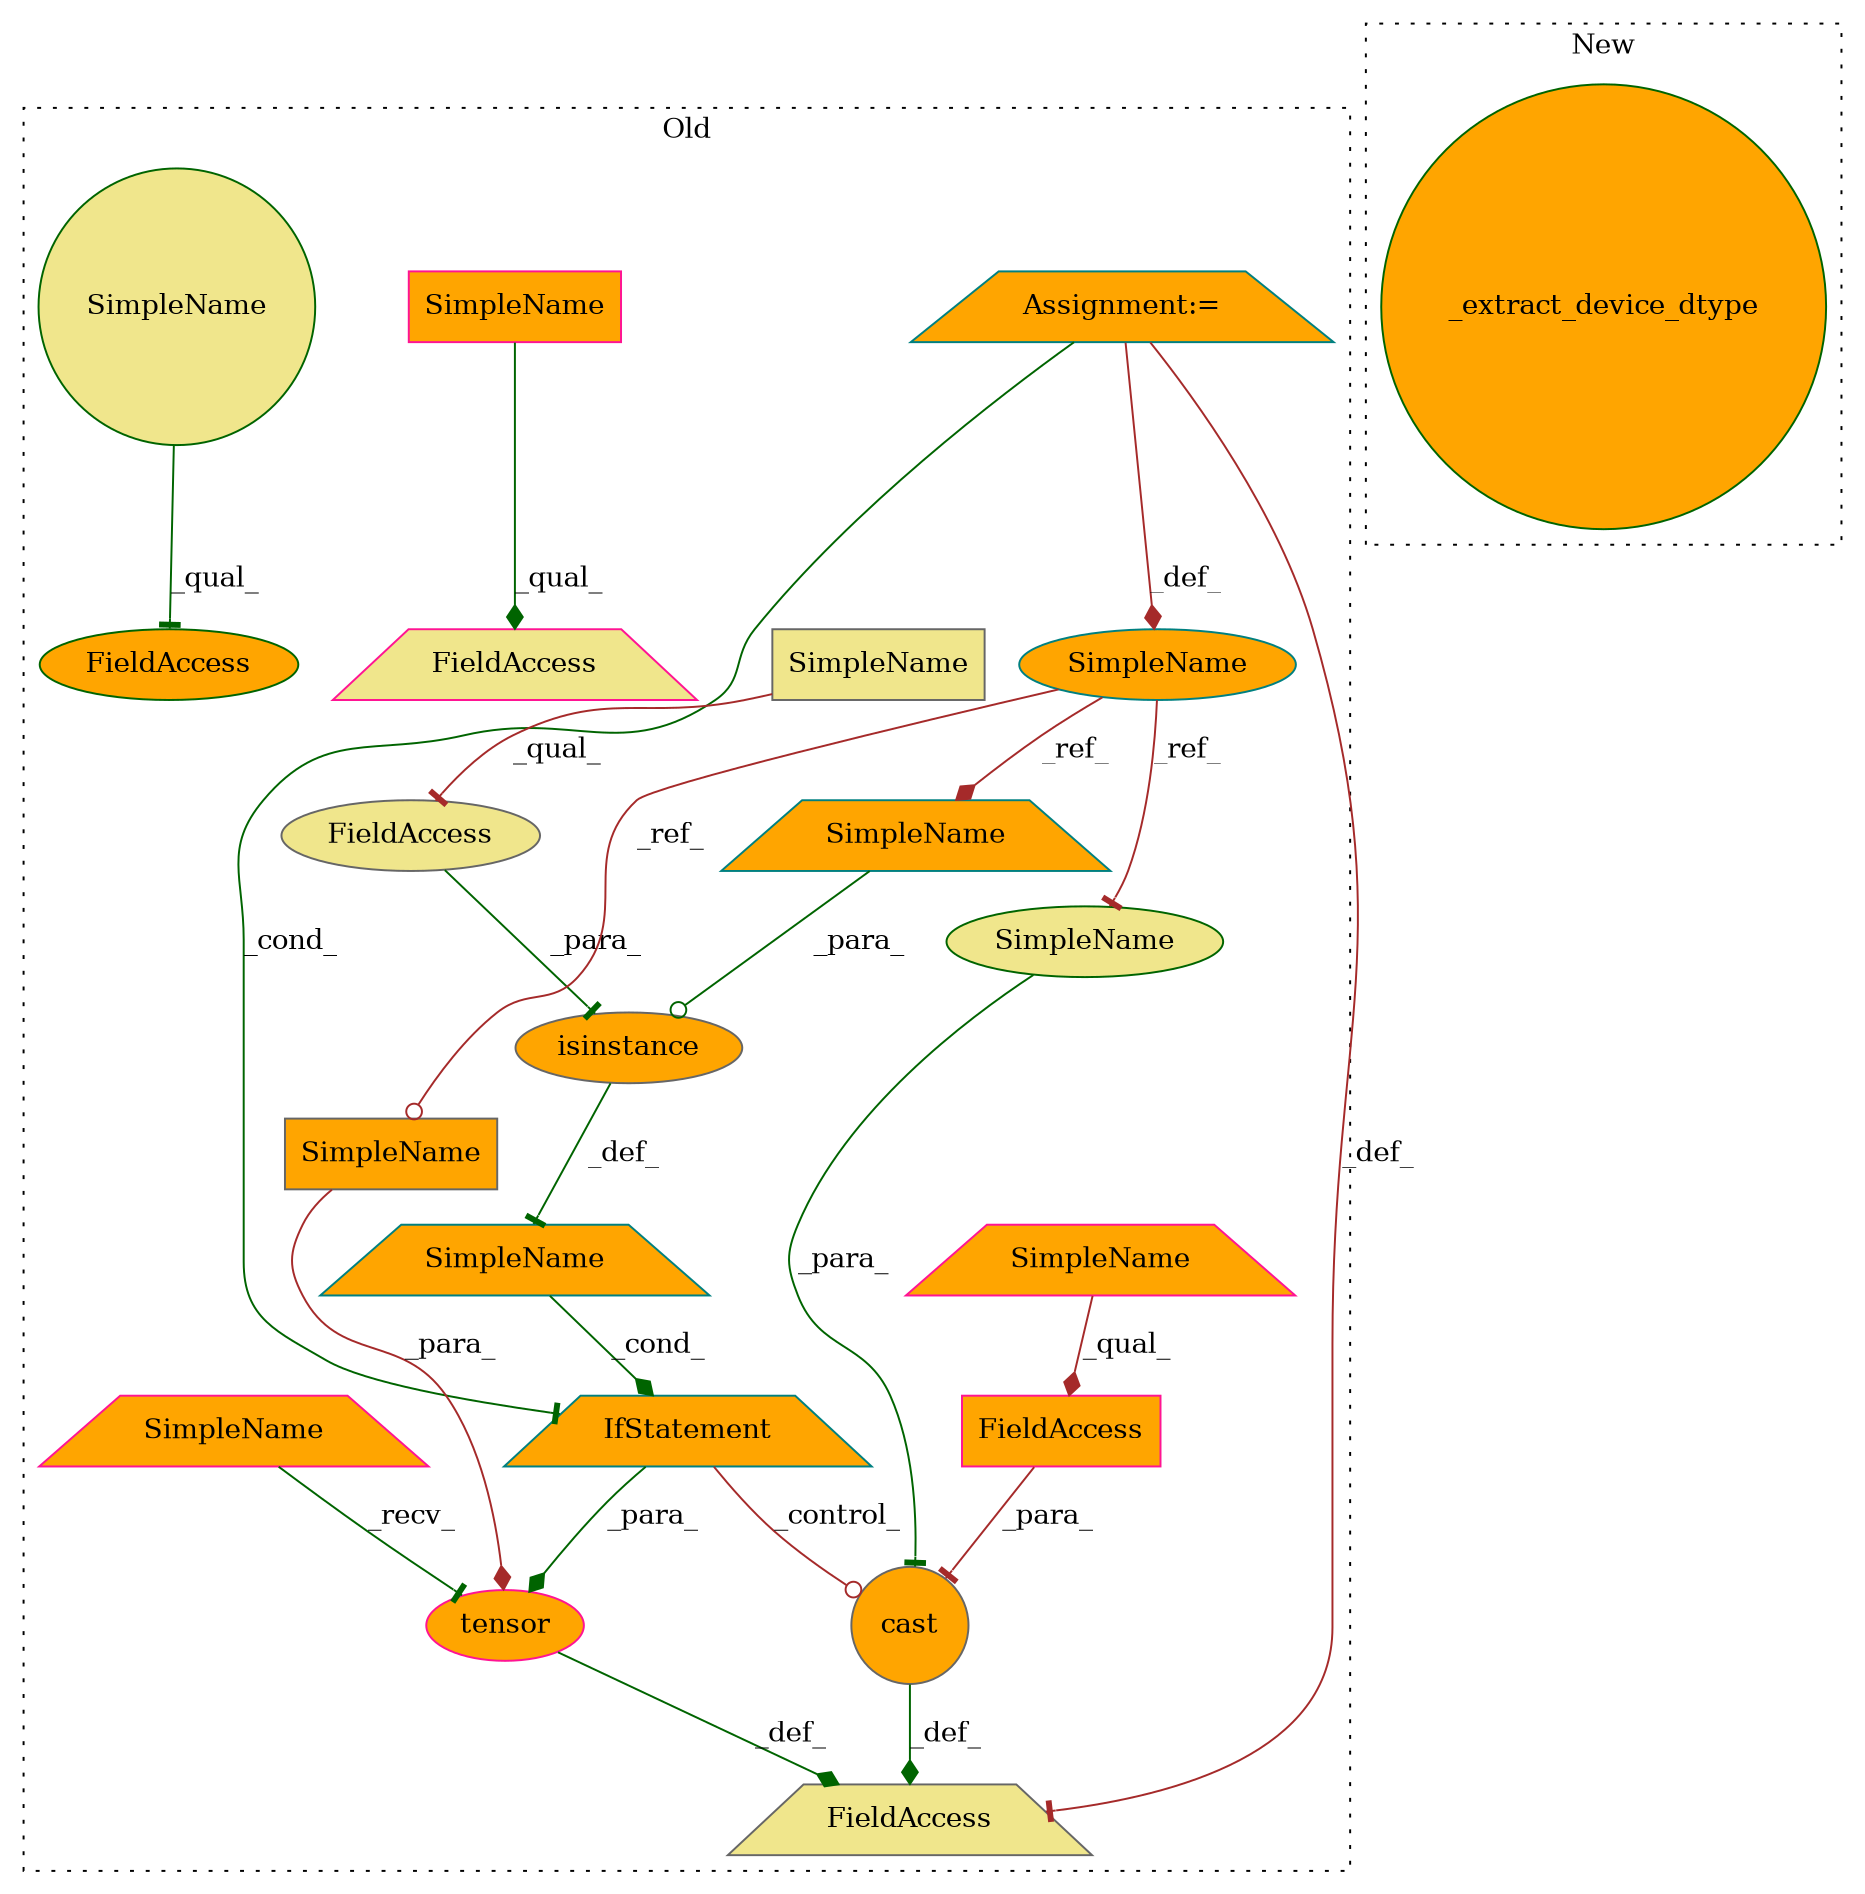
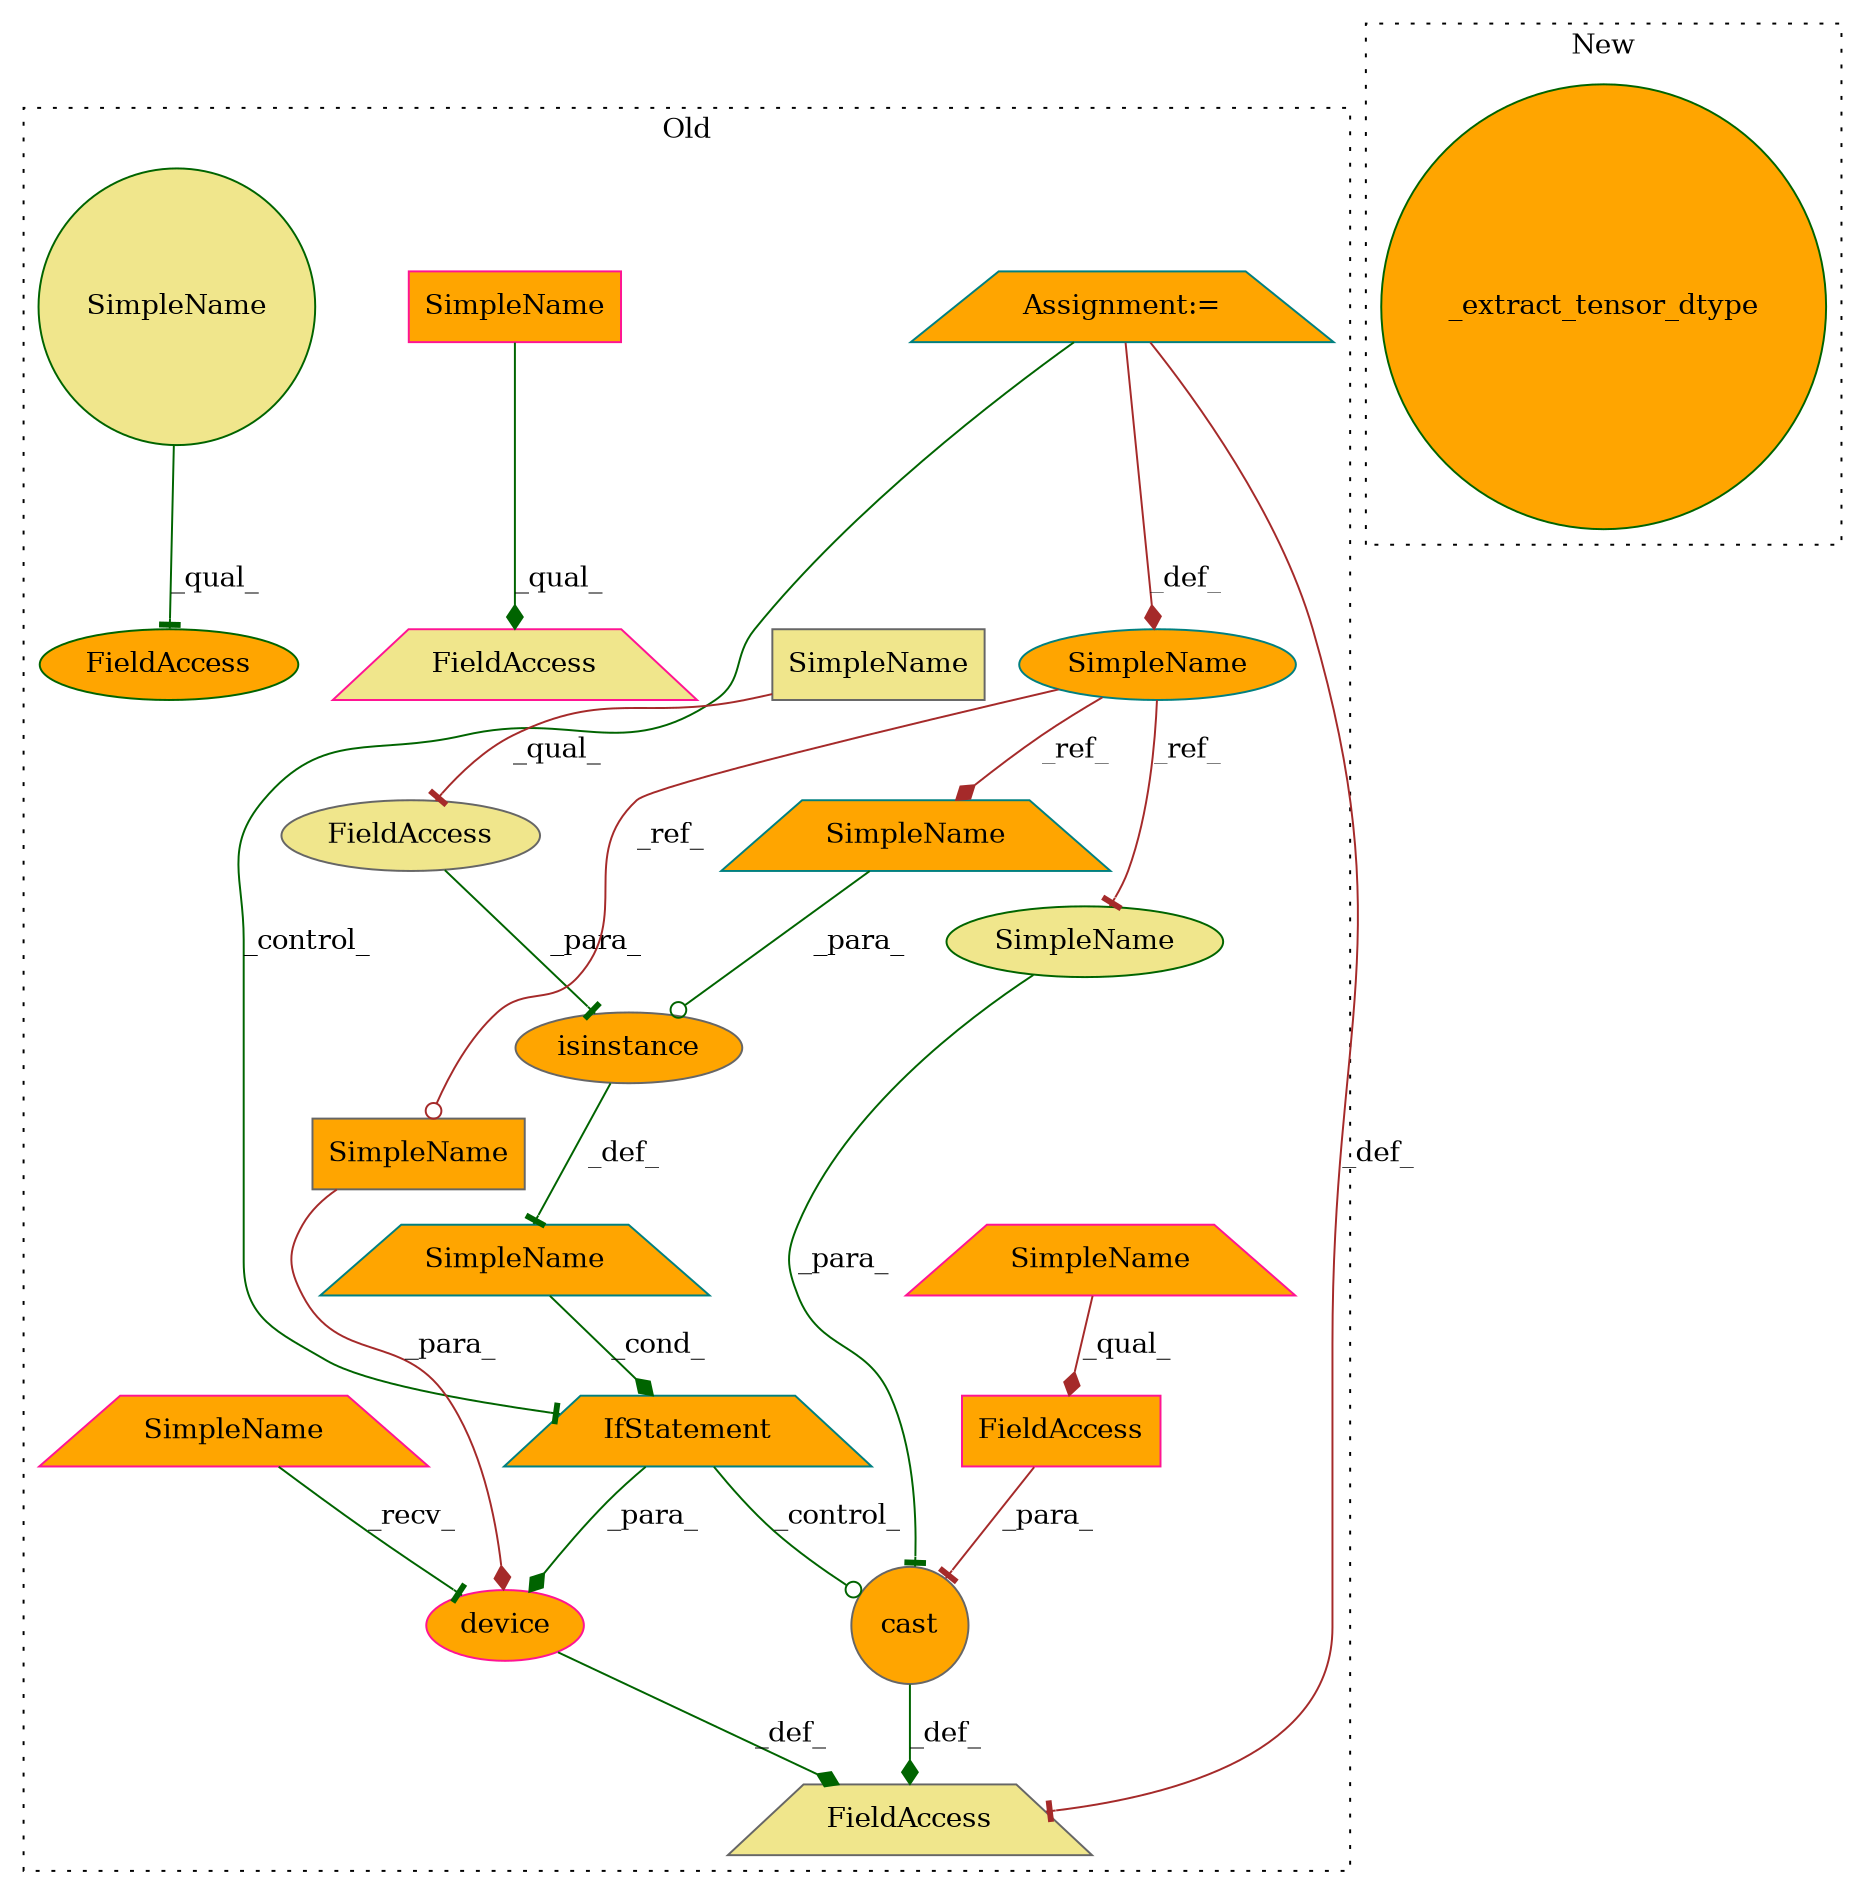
node "_extract_device_dtype": label "_extract_device_dtype" -> "_extract_tensor_dtype"
edge "Assignment:=" -> "IfStatement": label "_cond_" -> "_control_"
edge "IfStatement" -> "cast": color brown -> darkgreen
node "tensor": label "tensor" -> "device"
